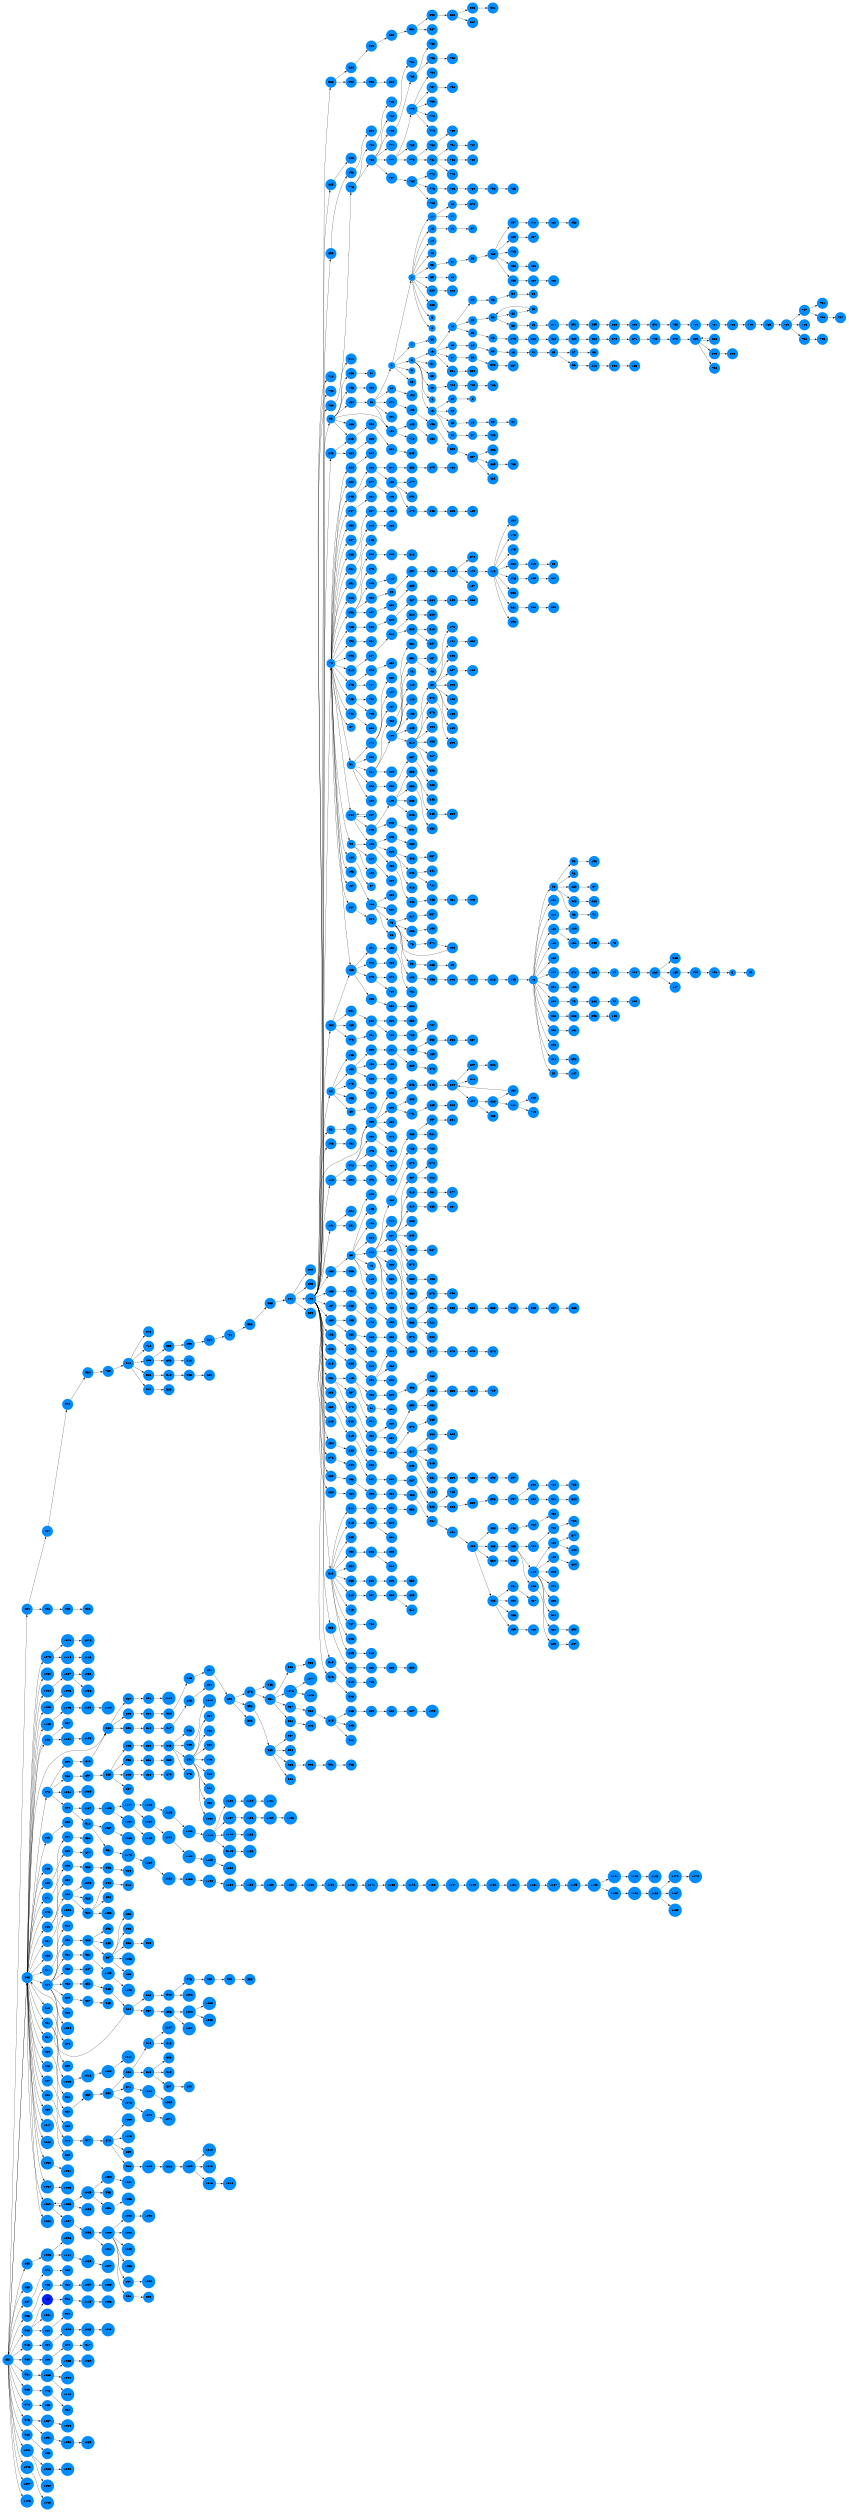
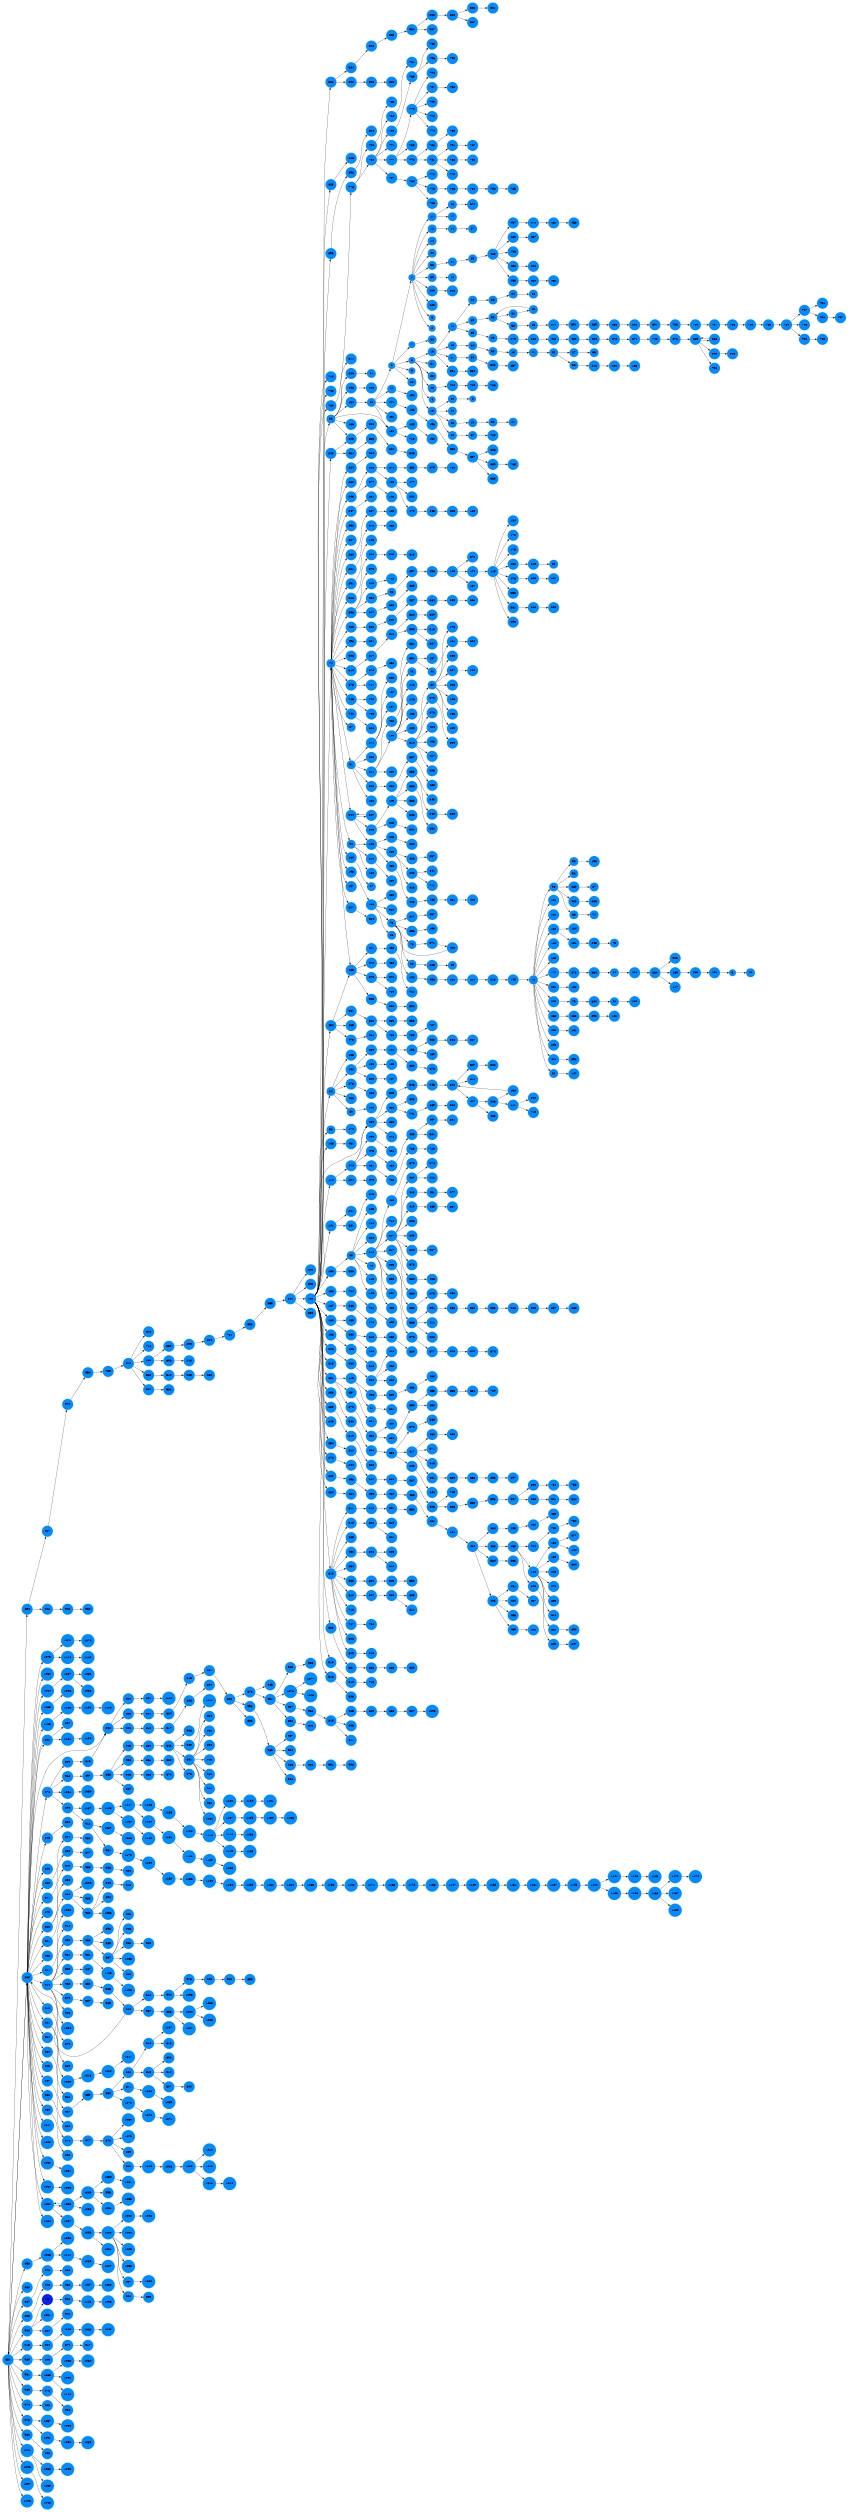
node "9119": label "9119" -> "1119"
